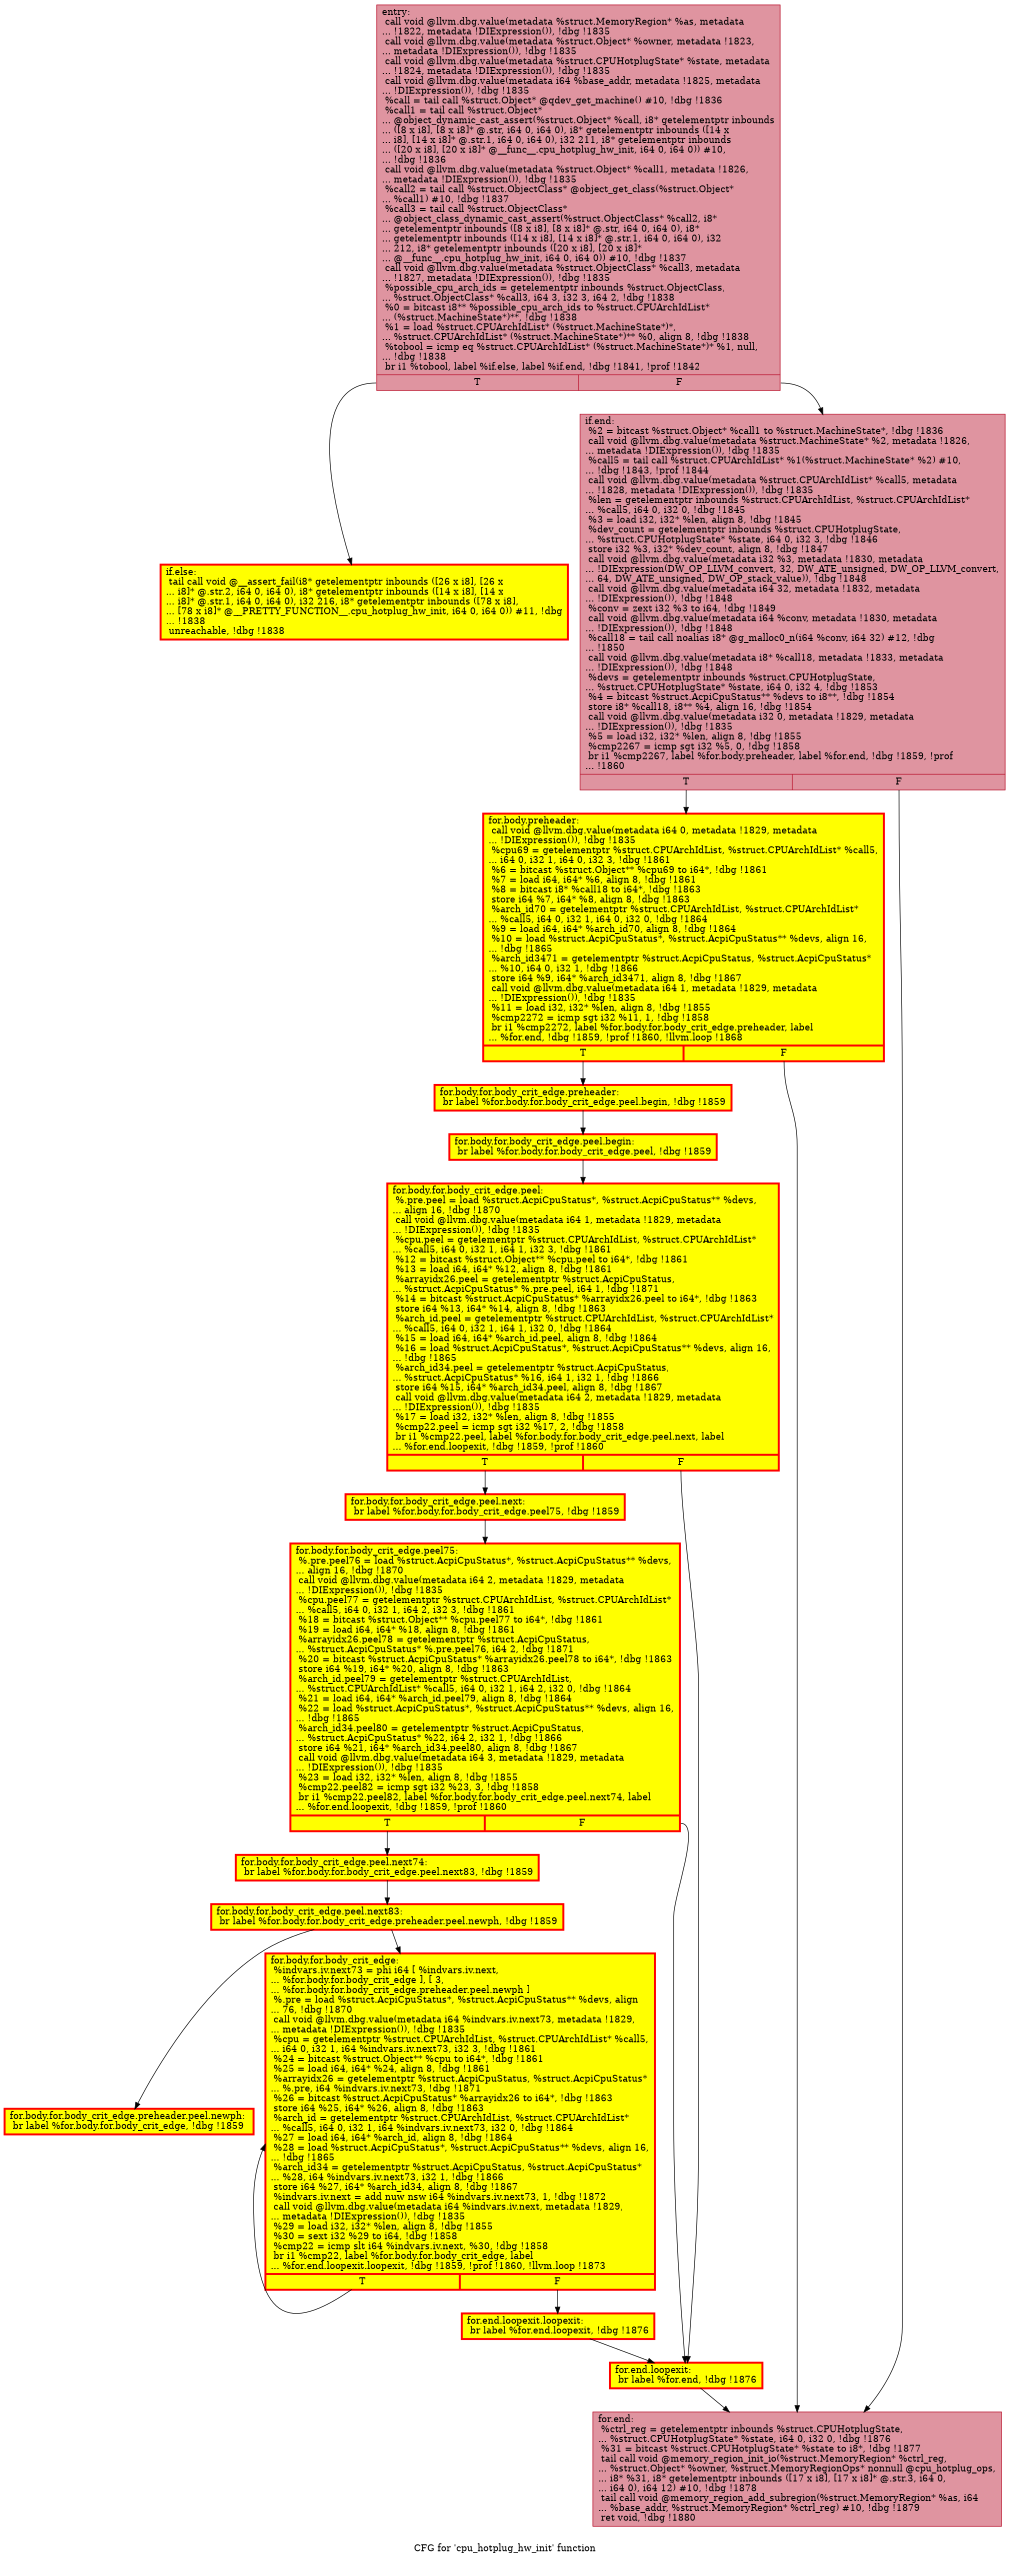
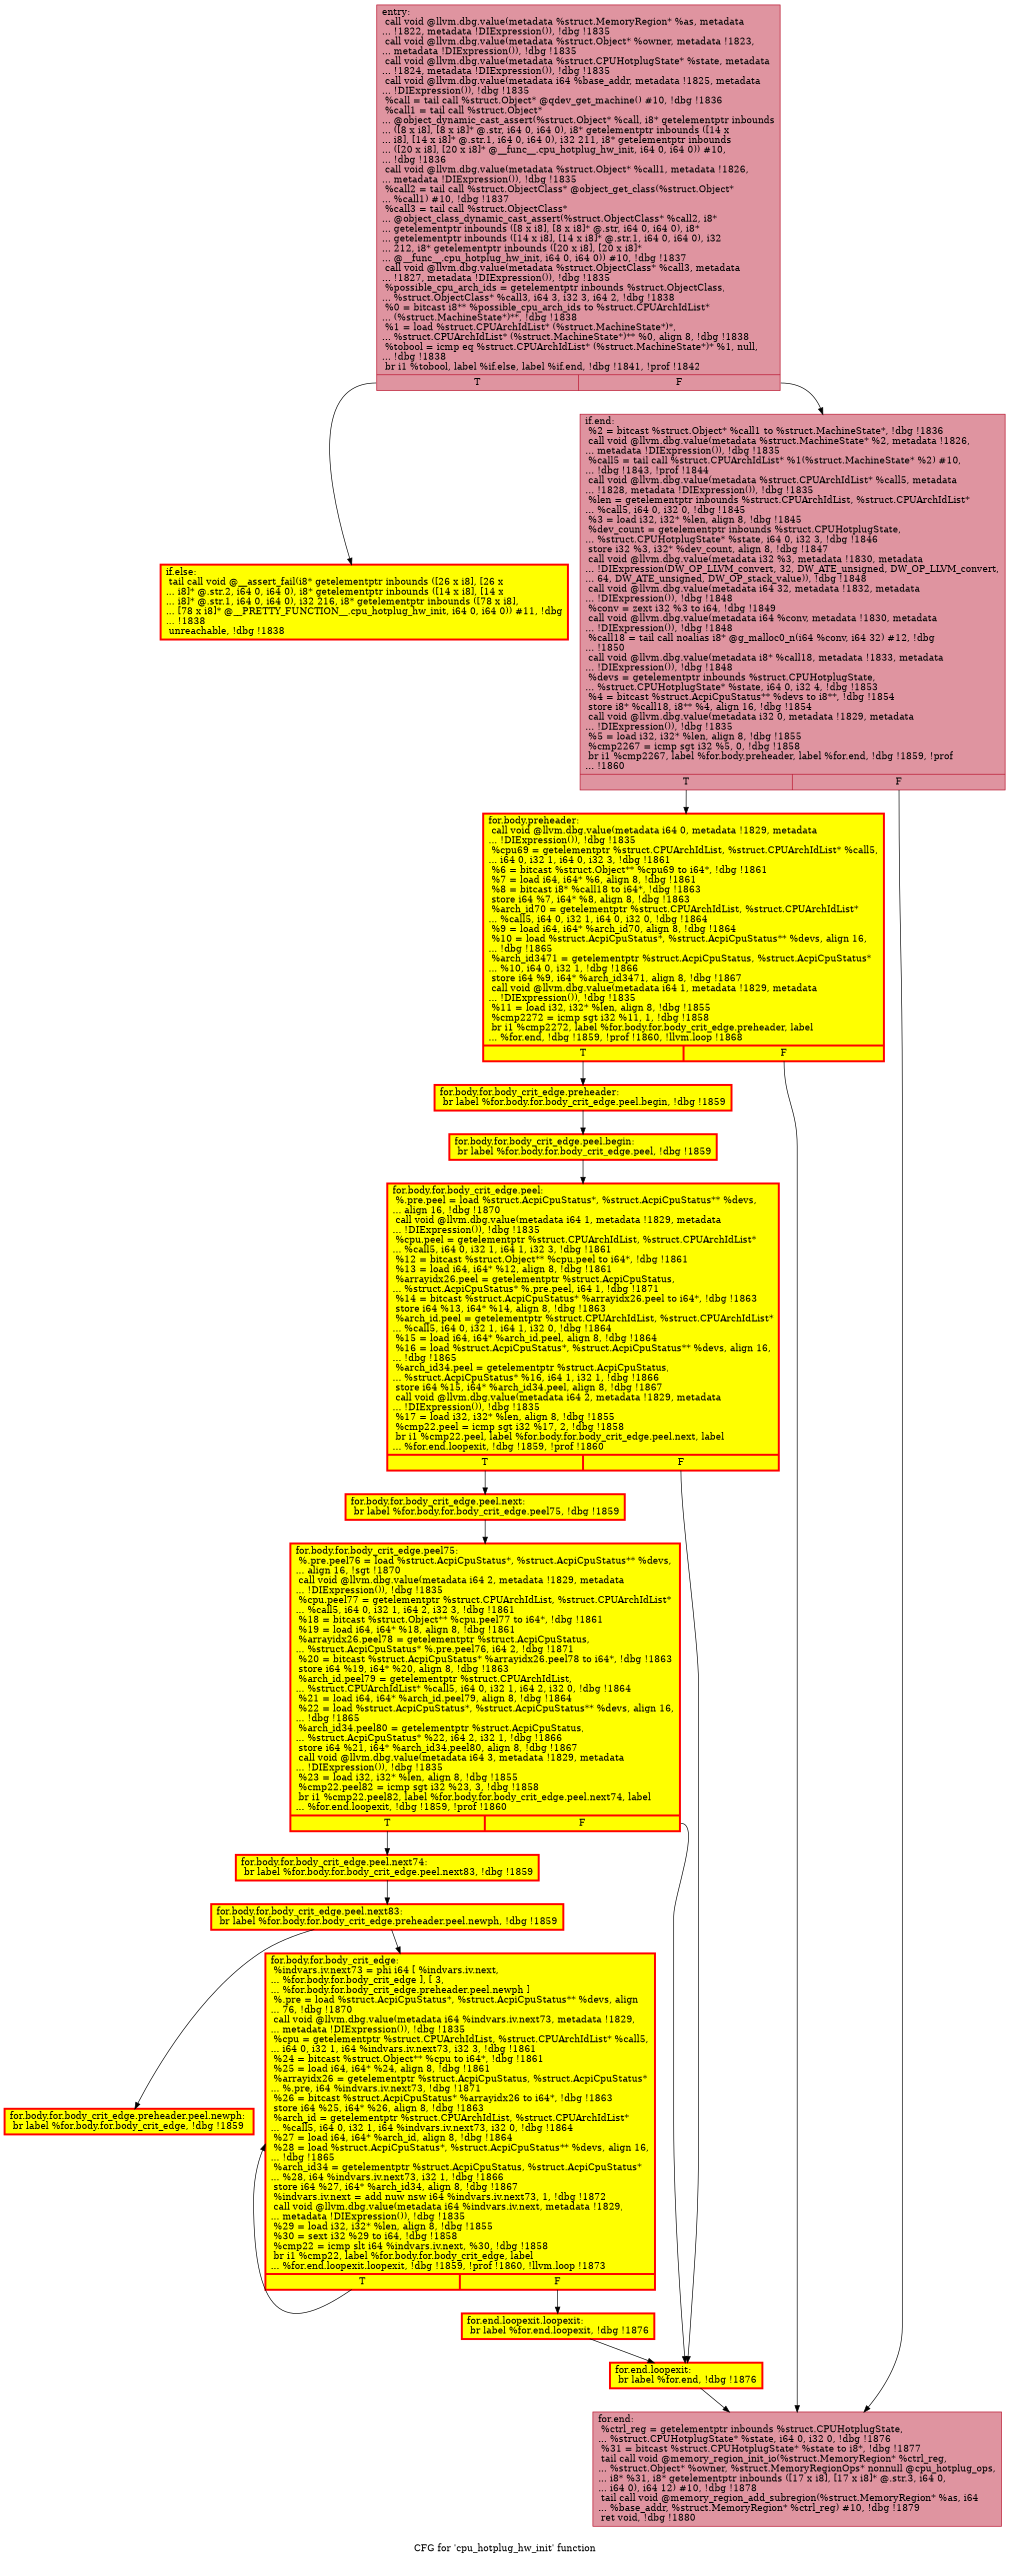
node "for.body.for.body_crit_edge.peel75:": text "... align 16, !dbg !1870" -> "... align 16, !sgt !1870"
